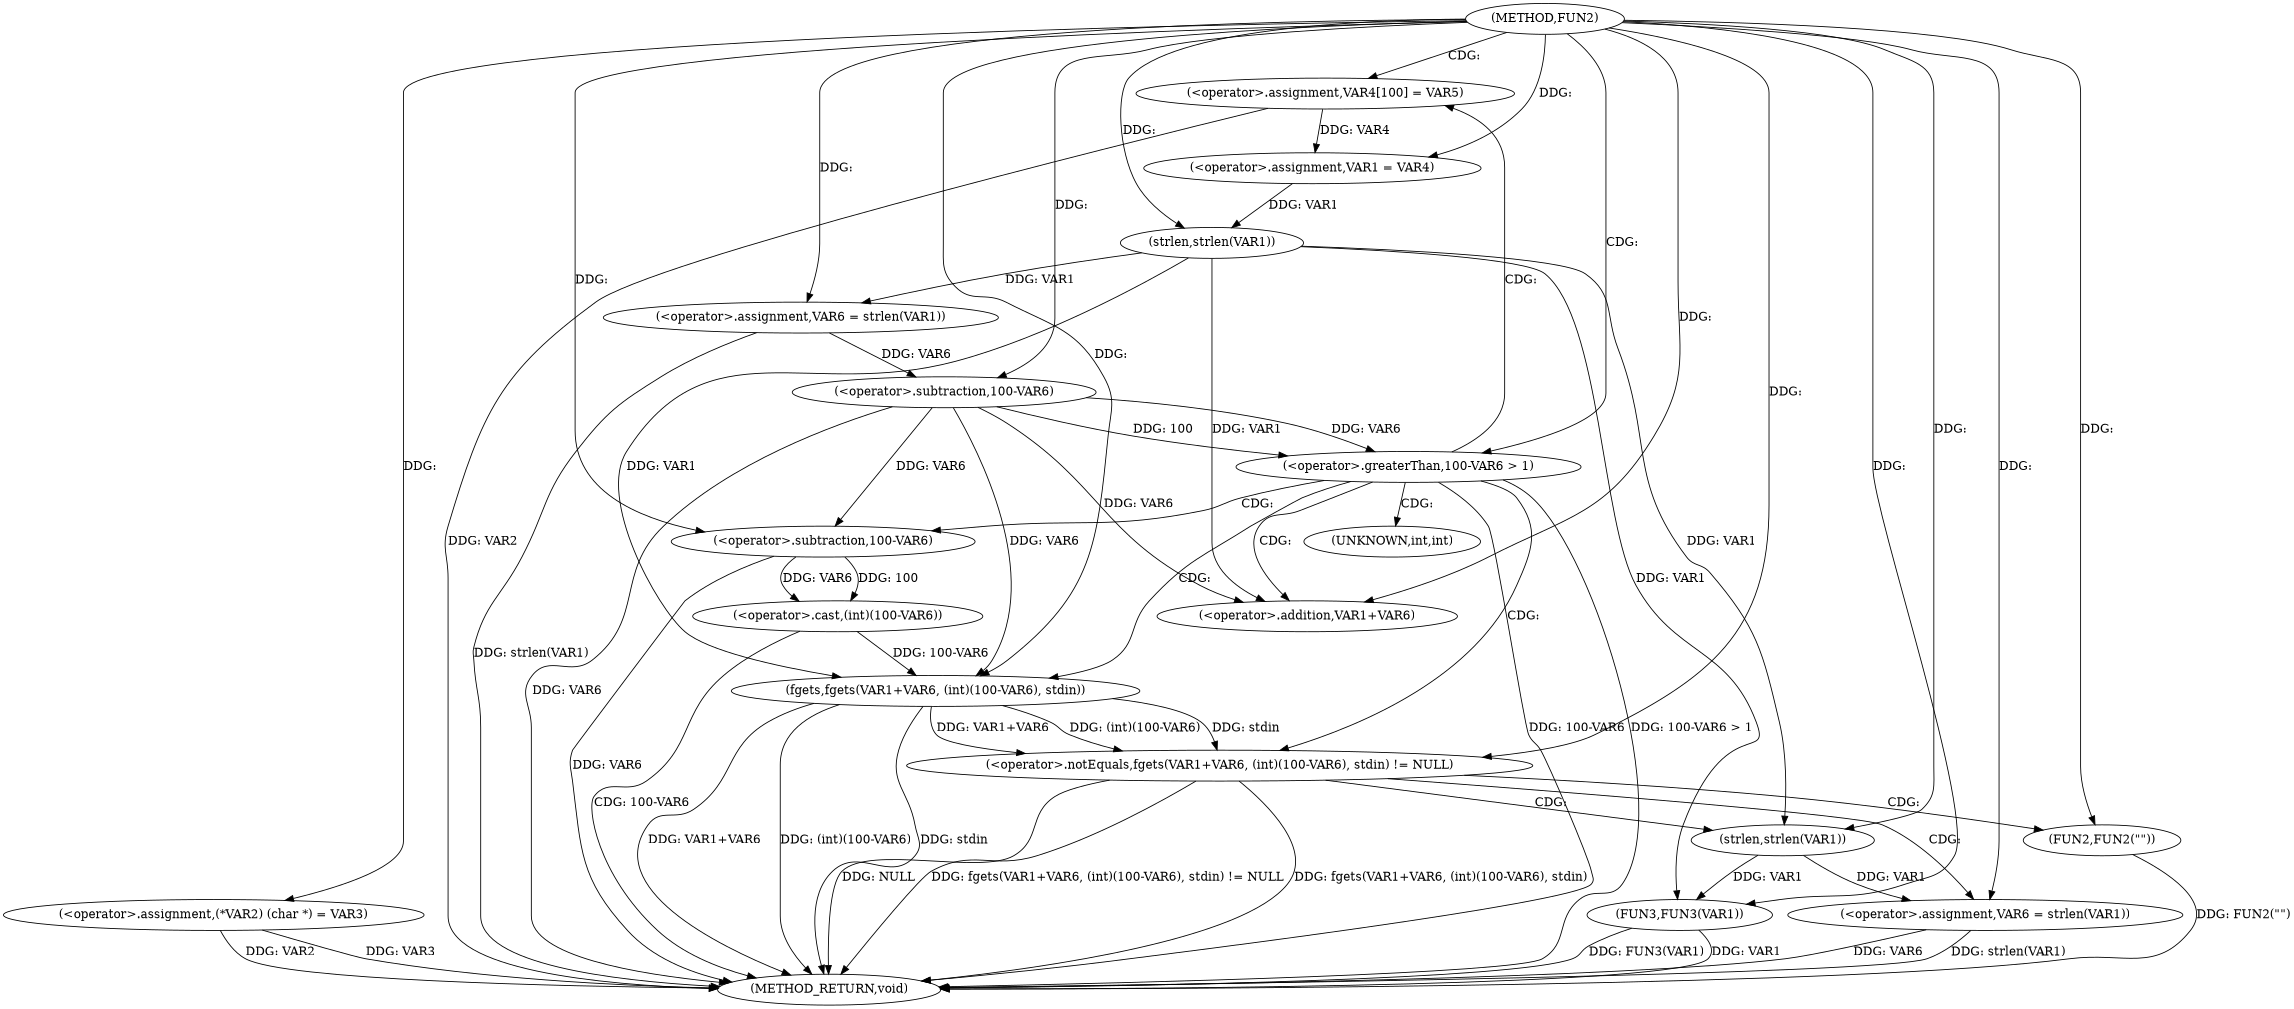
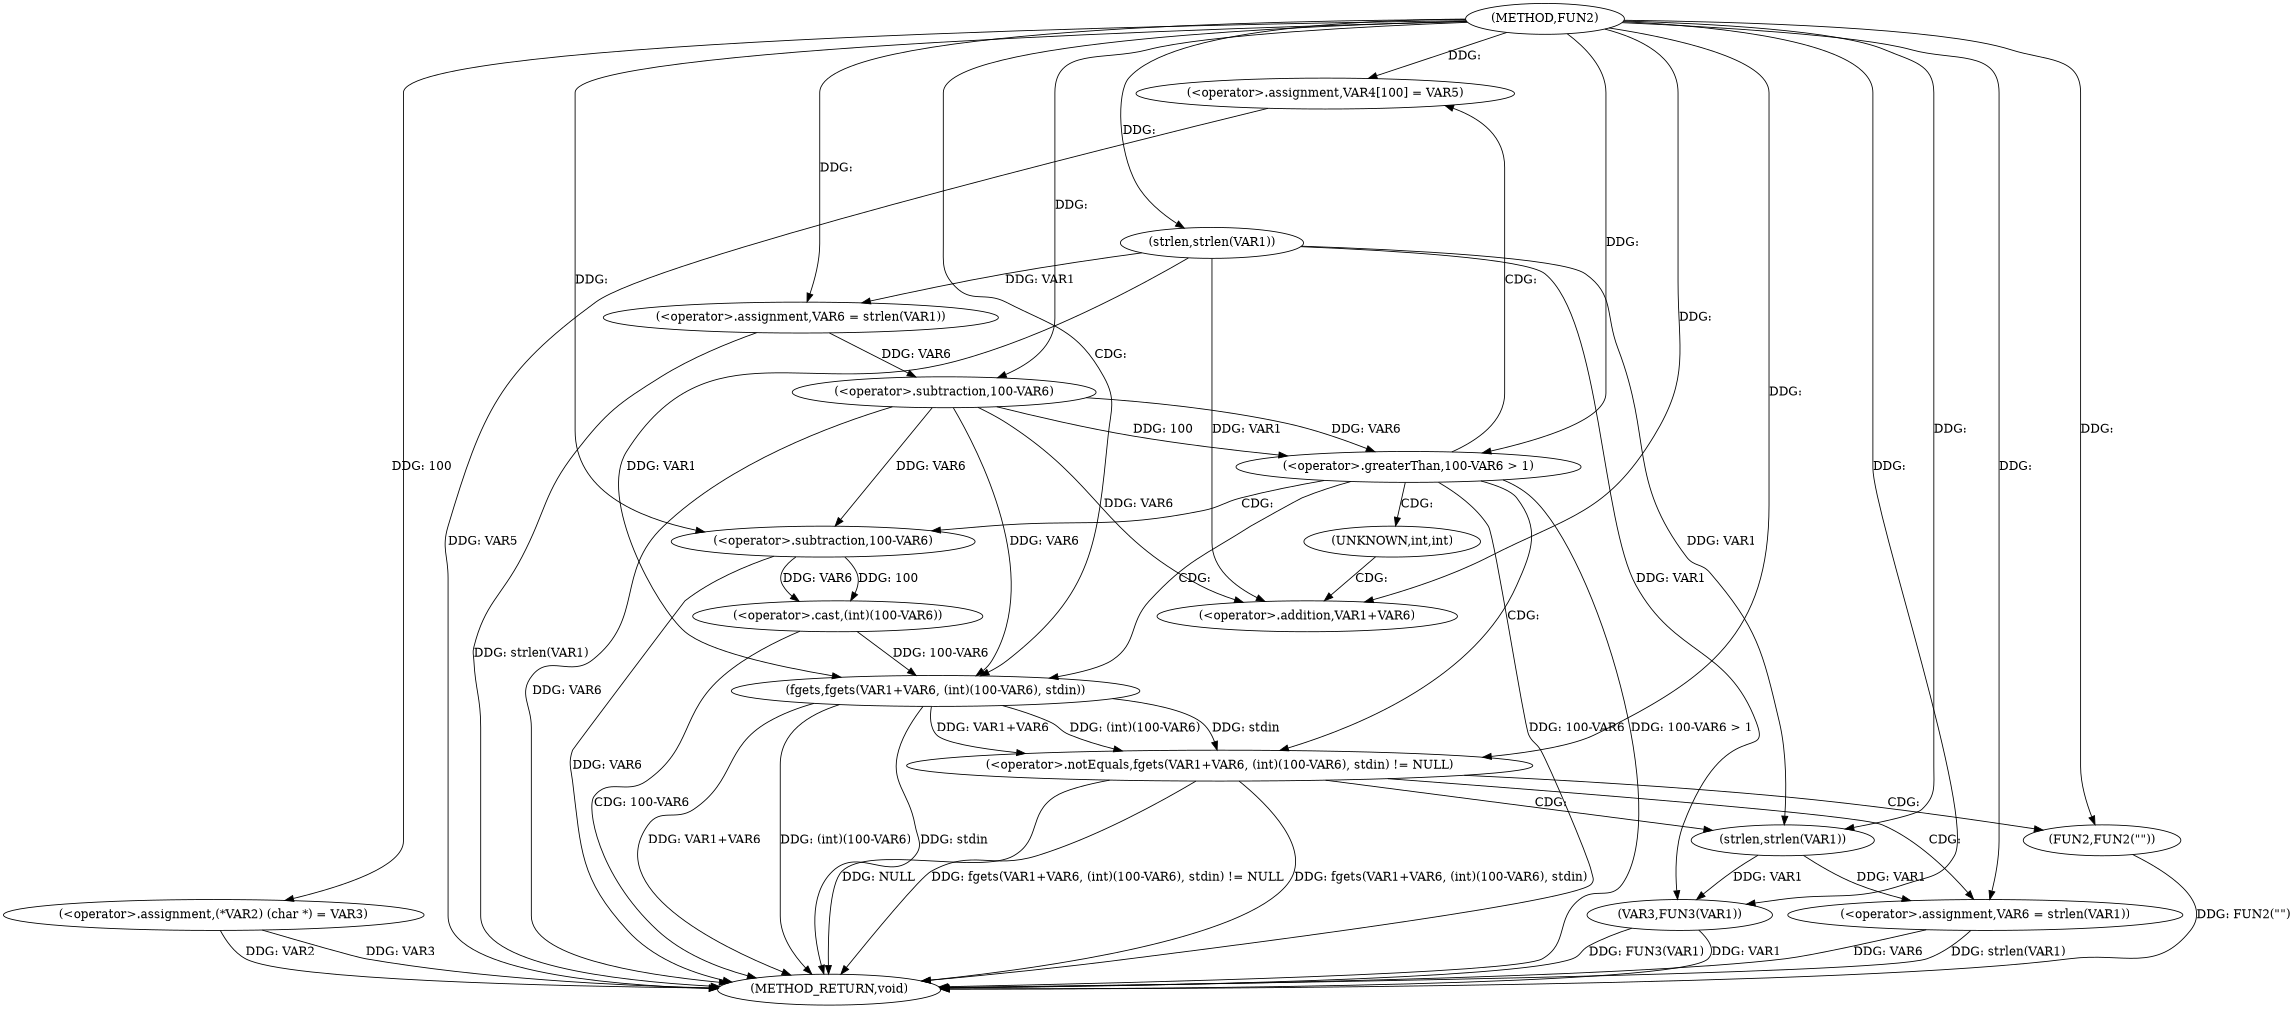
edge "(METHOD,FUN2)" -> "(<operator>.assignment,VAR4[100] = VAR5)": label "CDG: " -> "DDG: "
node "(<operator>.assignment,VAR1 = VAR4)": removed
edge "(METHOD,FUN2)" -> "(<operator>.greaterThan,100-VAR6 > 1)": label "CDG: " -> "DDG: "
edge "(METHOD,FUN2)" -> "(fgets,fgets(VAR1+VAR6, (int)(100-VAR6), stdin))": label "DDG: " -> "CDG: "
edge "(METHOD,FUN2)" -> "(<operator>.assignment,(*VAR2) (char *) = VAR3)": label "DDG: " -> "DDG: 100"
edge "(<operator>.greaterThan,100-VAR6 > 1)" -> "(<operator>.addition,VAR1+VAR6)": now "(UNKNOWN,int,int)" -> "(<operator>.addition,VAR1+VAR6)"
edge "(<operator>.assignment,VAR4[100] = VAR5)" -> "(METHOD_RETURN,void)": label "DDG: VAR2" -> "DDG: VAR5"
node "(FUN3,FUN3(VAR1))": label "(FUN3,FUN3(VAR1))" -> "(VAR3,FUN3(VAR1))"
